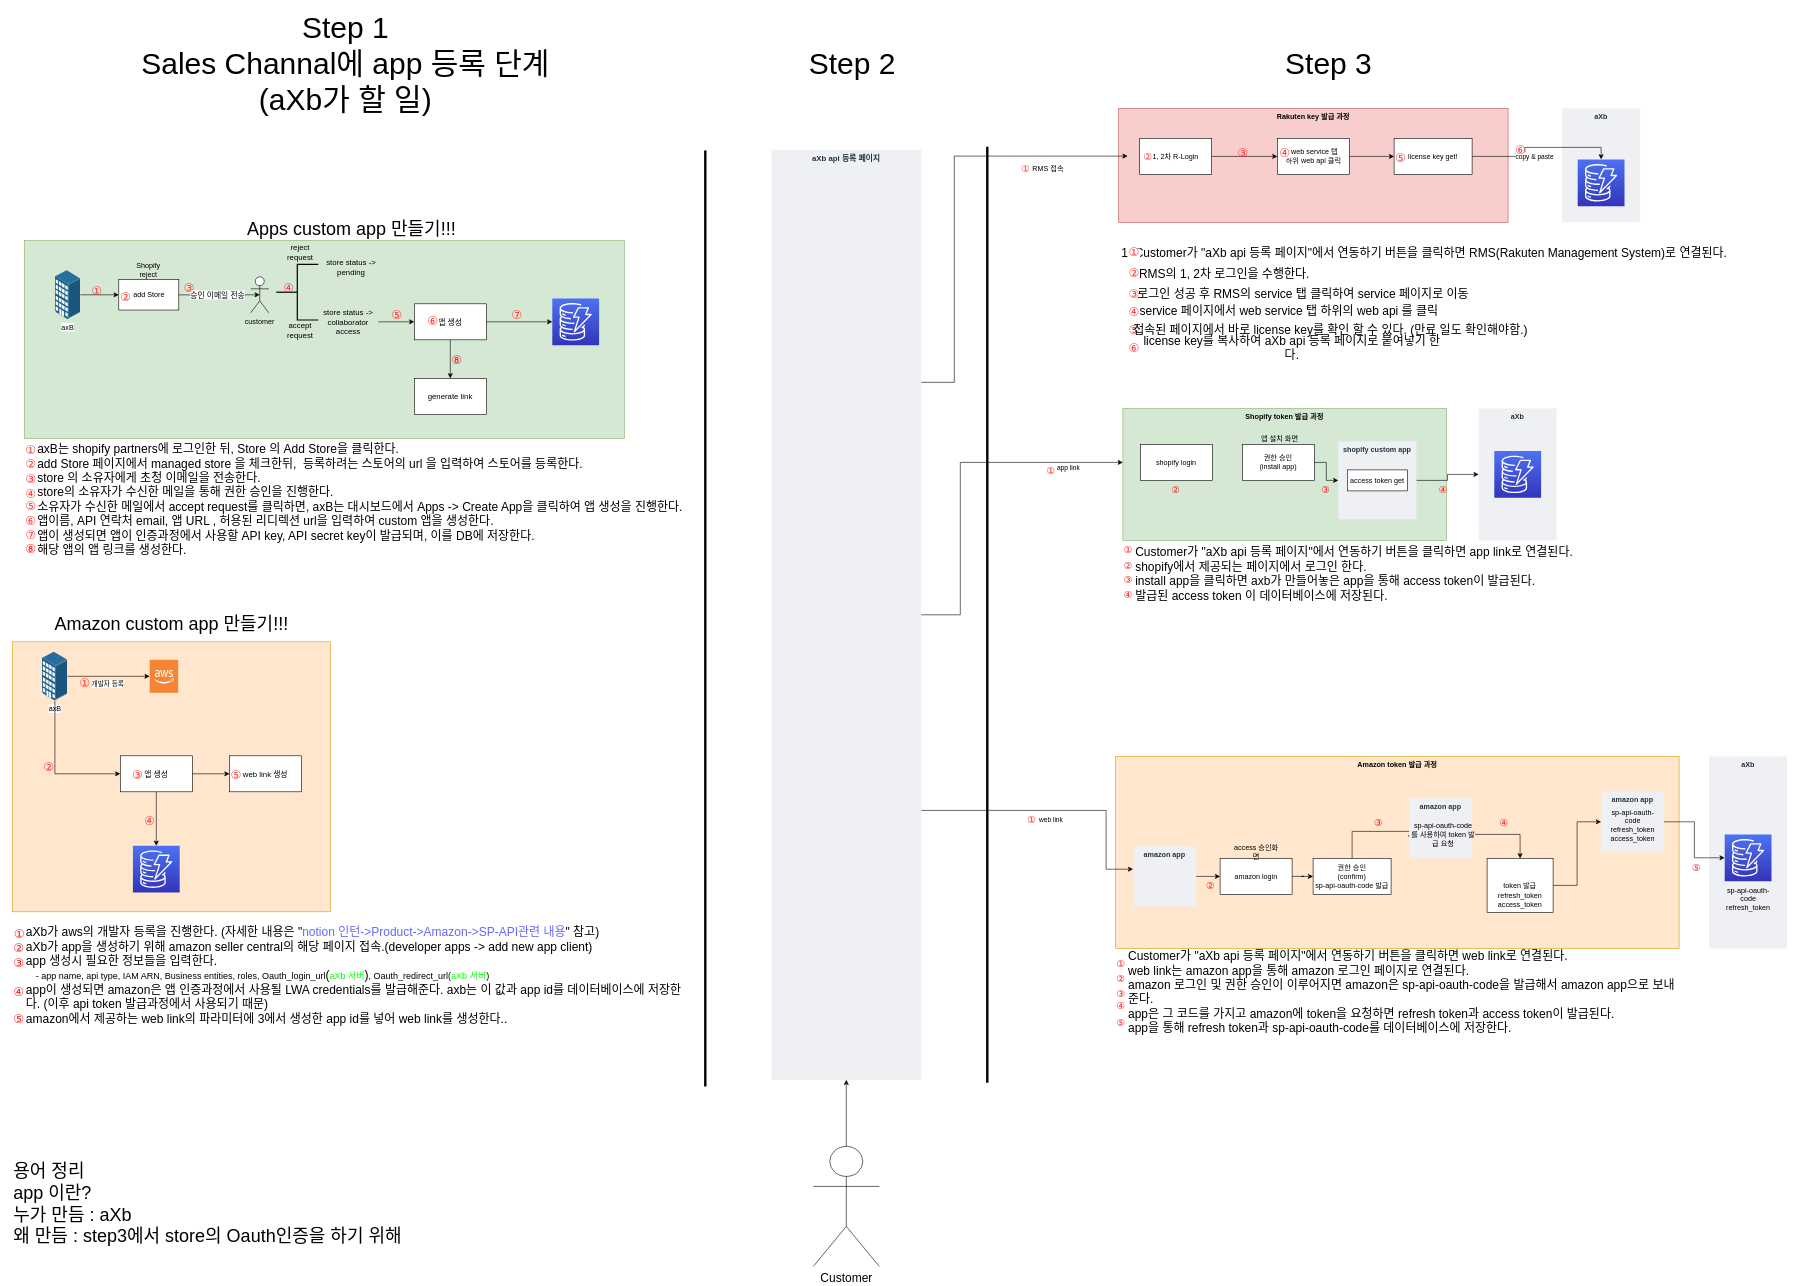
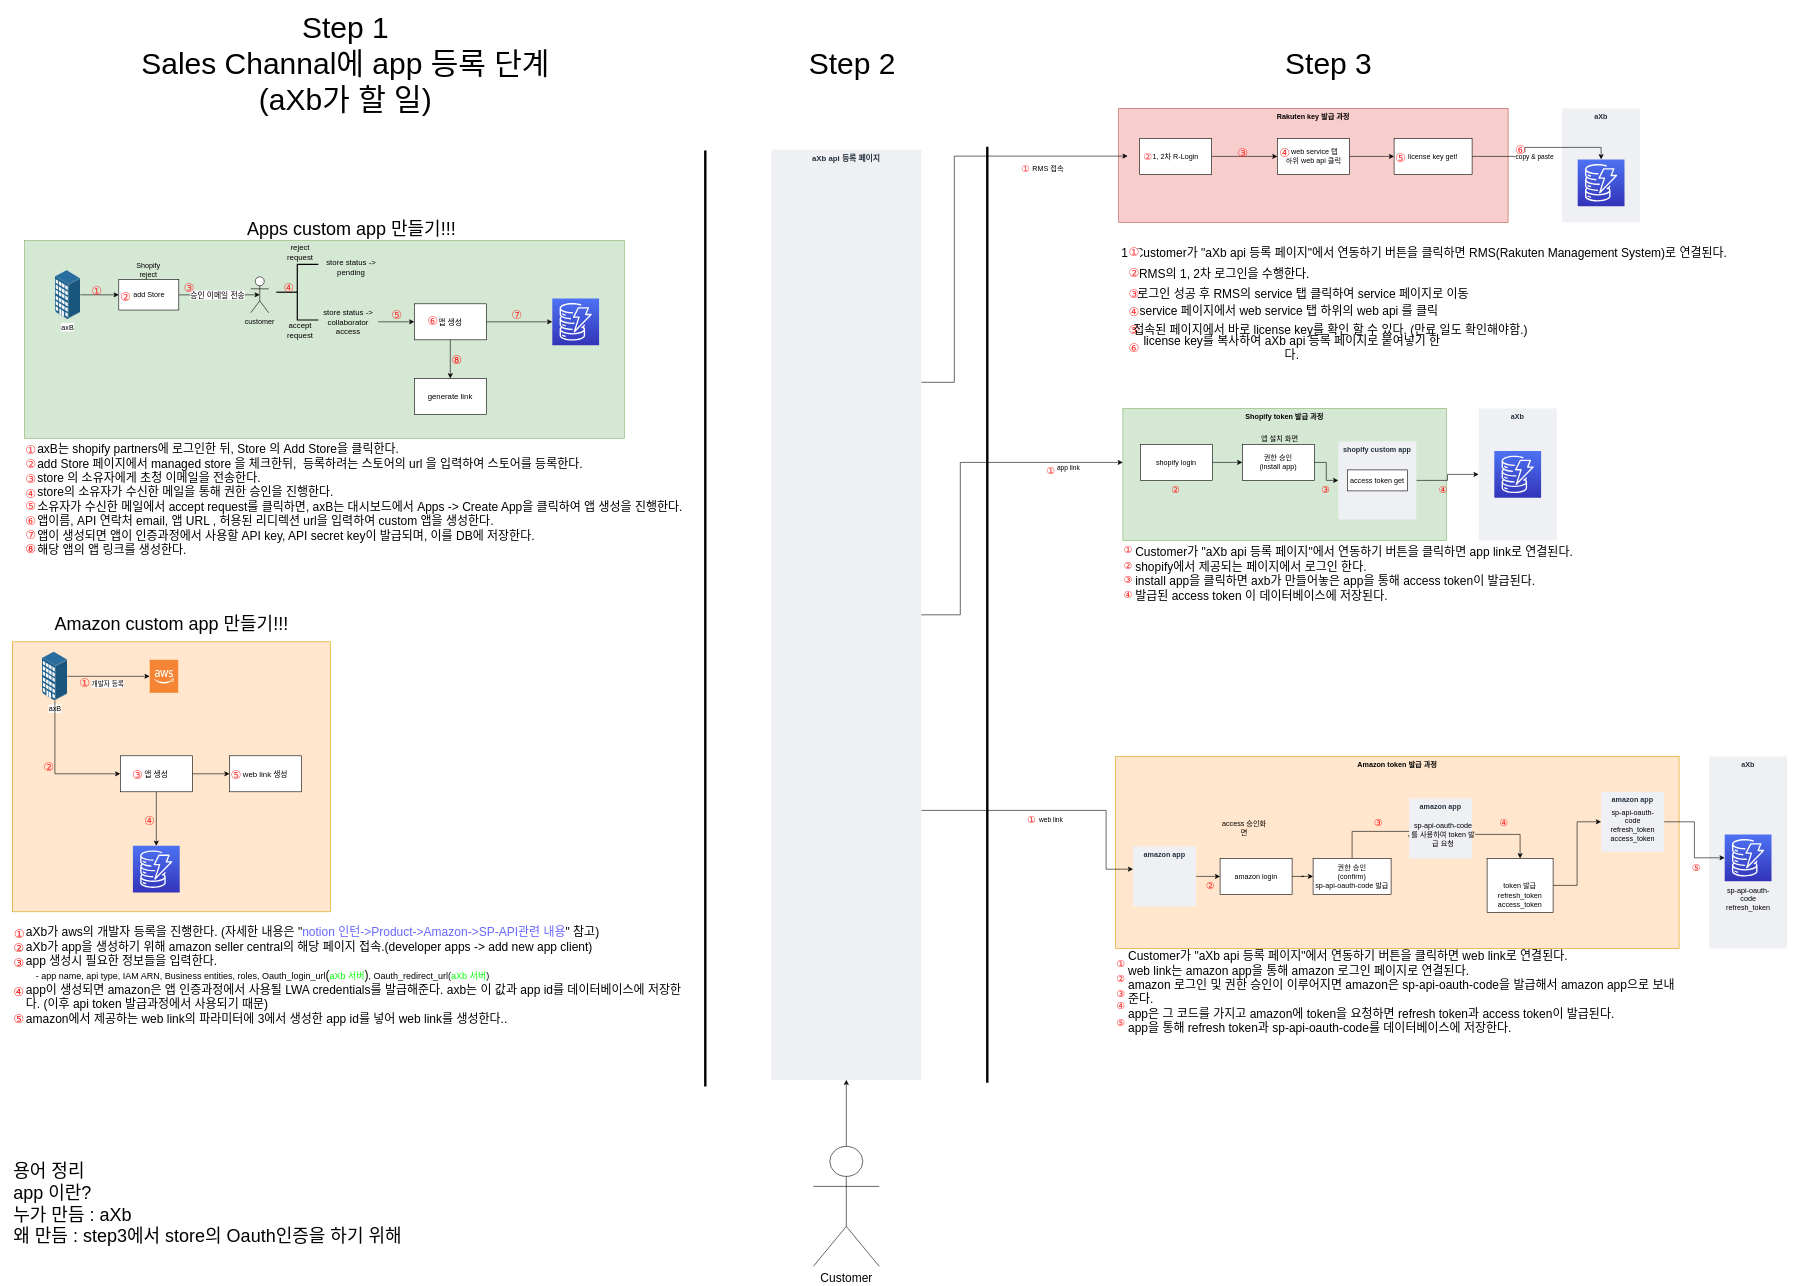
edge "shopify login" -> "권한 승인 (install app)": added
node "access 승인화면": moved (1256, 852) -> (1244, 828)
